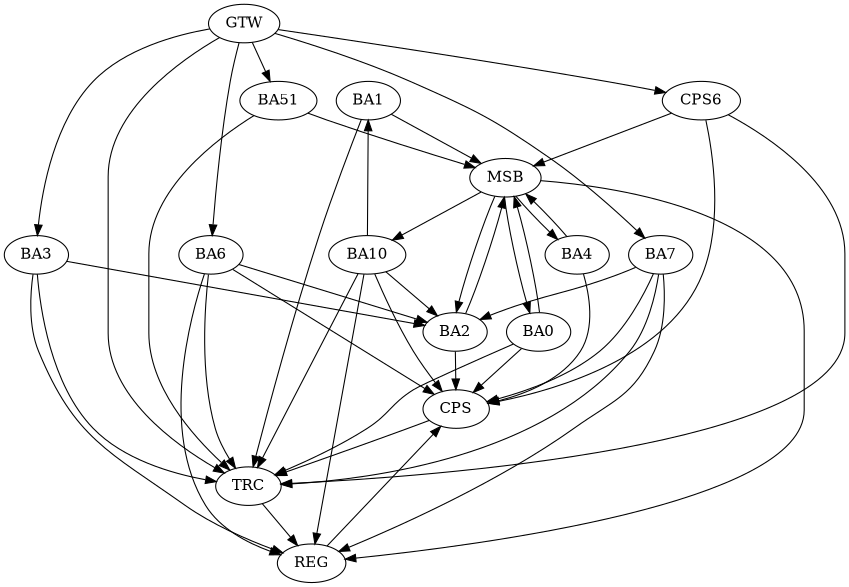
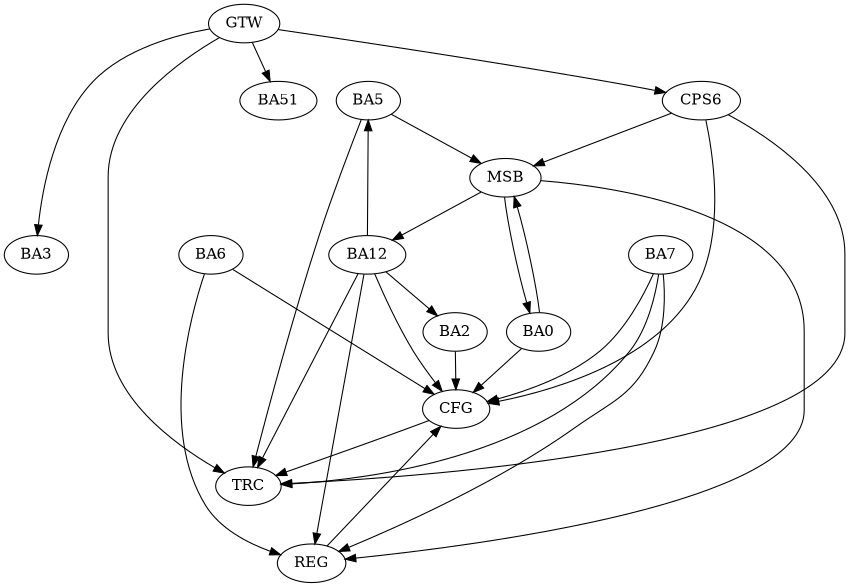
node "BA1": label "BA1" -> "BA5"
edge "GTW" -> "BA7": removed
edge "GTW" -> "BA6": removed
edge "BA51" -> "MSB": removed
edge "MSB" -> "BA2": removed
node "BA10": label "BA10" -> "BA12"
node "BA4": removed
edge "BA2" -> "MSB": removed
edge "BA51" -> "TRC": removed
edge "BA3" -> "BA2": removed
edge "BA6" -> "BA2": removed
edge "BA7" -> "BA2": removed
edge "BA6" -> "TRC": removed
edge "BA0" -> "TRC": removed
node "CPS": label "CPS" -> "CFG"
edge "BA3" -> "TRC": removed
edge "BA3" -> "REG": removed
edge "TRC" -> "REG": removed
